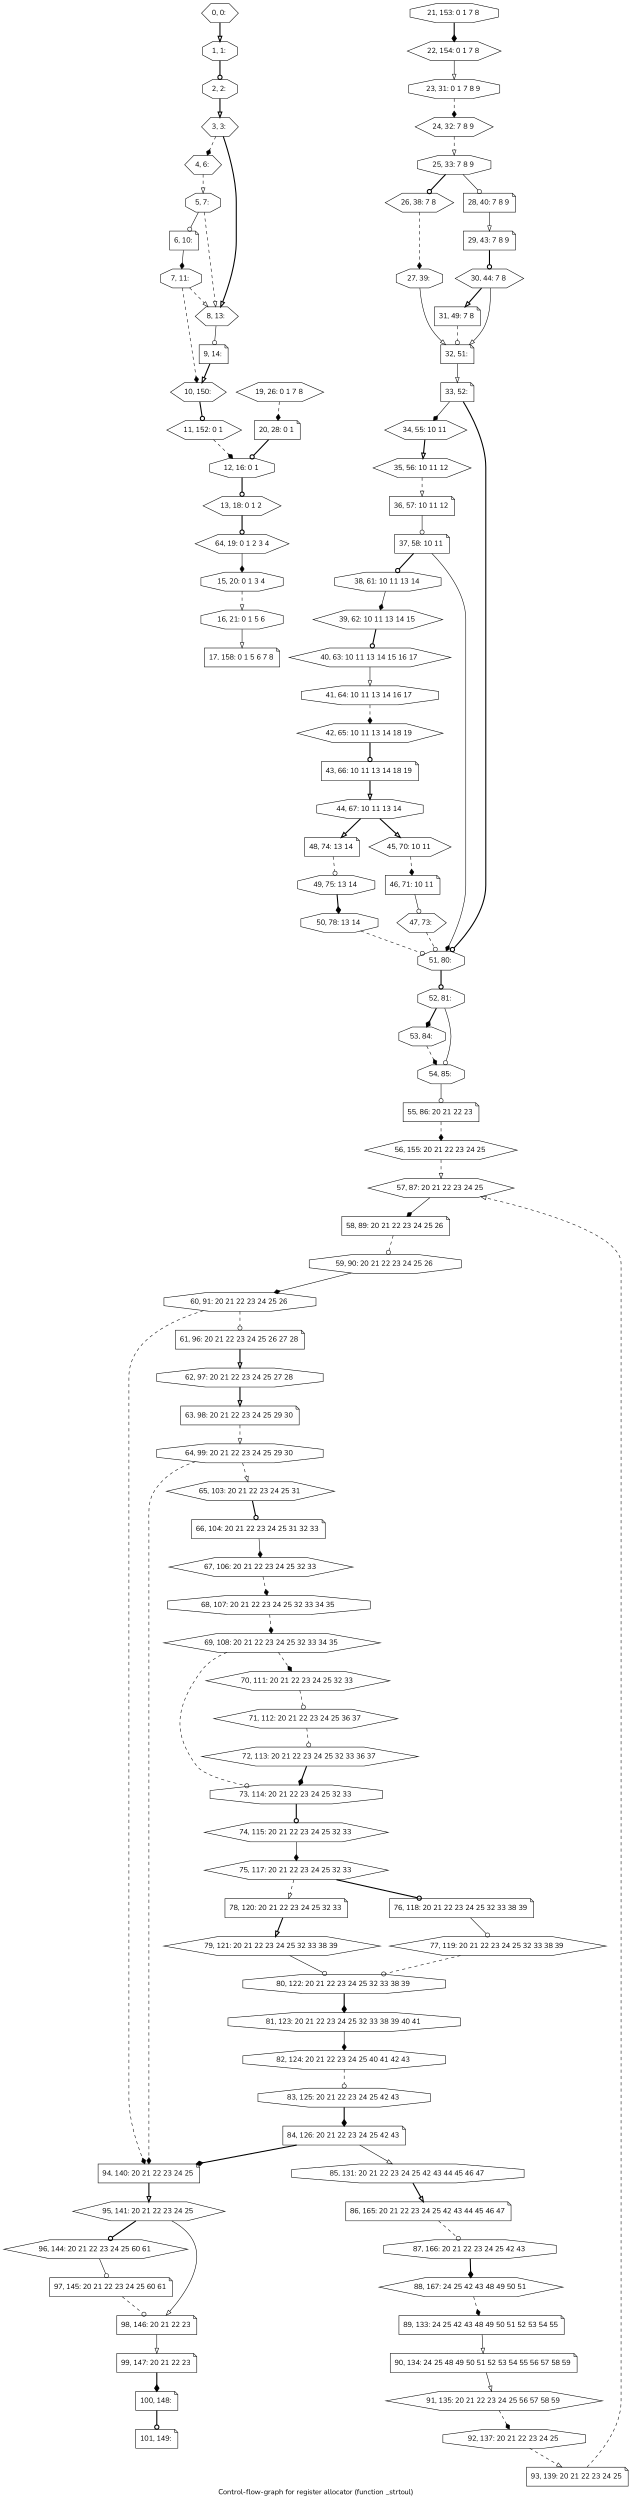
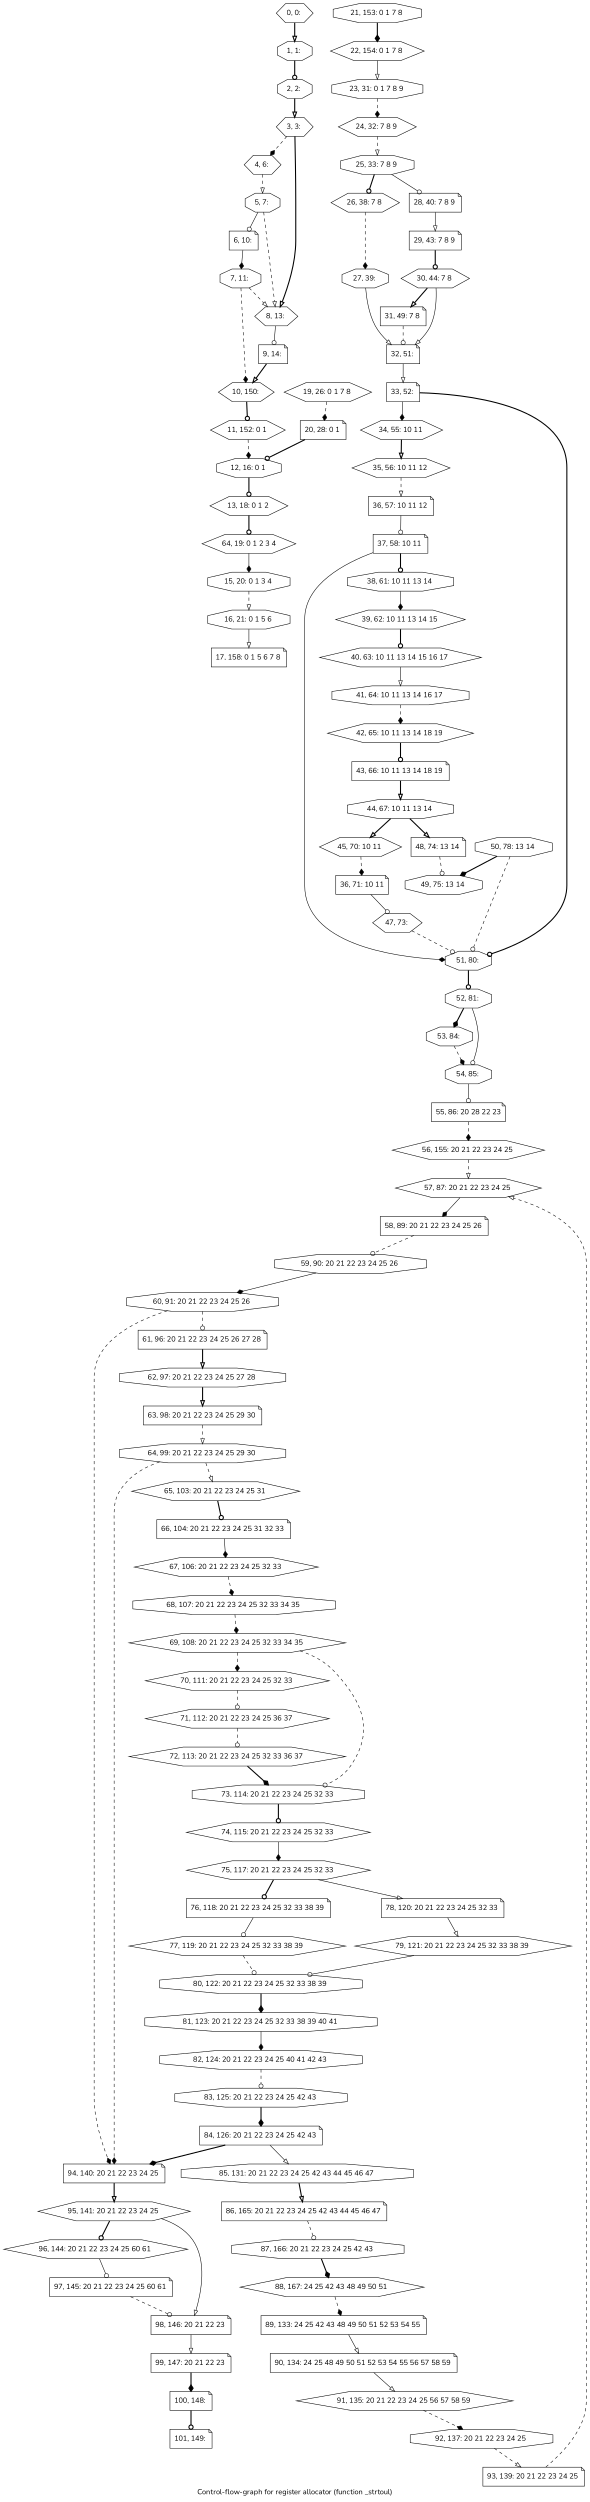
node "46, 71: 10 11": label "46, 71: 10 11" -> "36, 71: 10 11"
edge "49, 75: 13 14" -> "50, 78: 13 14": reversed
node "55, 86: 20 21 22 23": label "55, 86: 20 21 22 23" -> "55, 86: 20 28 22 23"
edge "75, 117: 20 21 22 23 24 25 32 33" -> "78, 120: 20 21 22 23 24 25 32 33": style dashed -> solid
edge "78, 120: 20 21 22 23 24 25 32 33" -> "79, 121: 20 21 22 23 24 25 32 33 38 39": style bold -> solid
